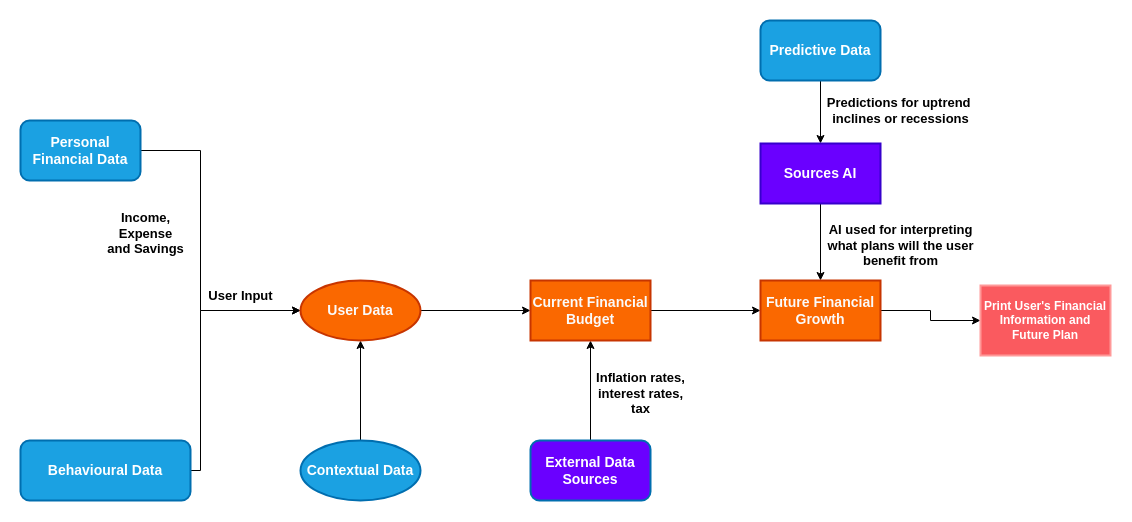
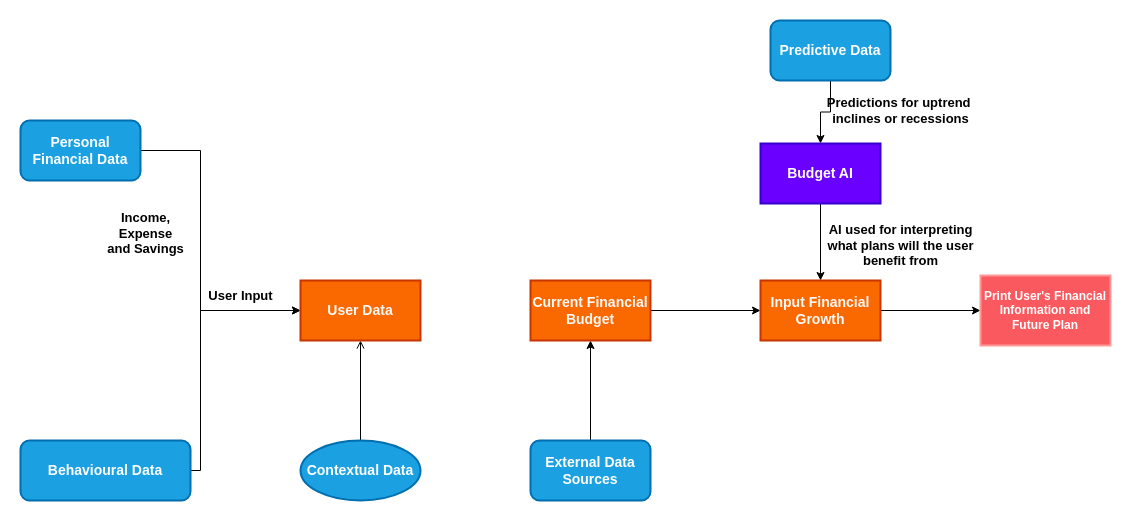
node "Predictive Data": moved (821, 51) -> (831, 51)
node "Sources AI": label "Sources AI" -> "Budget AI"
node "User Data": shape ellipse -> rectangle
edge "User Data" -> "Current Financial Budget": removed
node "Future Financial Growth": label "Future Financial Growth" -> "Input Financial Growth"
node "Print User's Financial Information and Future Plan": moved (1046, 321) -> (1046, 311)
edge "Contextual Data" -> "User Data": arrowhead classic -> open
node "Inflation rates, interest rates, tax": removed
node "External Data Sources": fillcolor #6a00ff -> #1ba1e2
